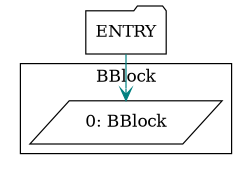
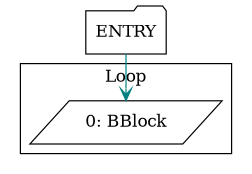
cluster "BBlock": label "BBlock" -> "Loop"
